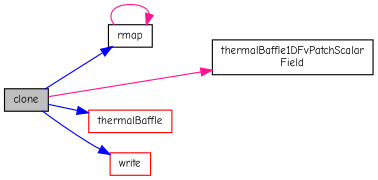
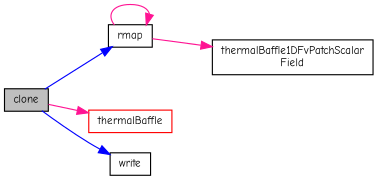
edge "clone" -> "thermalBaffle1DFvPatchScalar Field": now "rmap" -> "thermalBaffle1DFvPatchScalar Field"
edge "clone" -> "thermalBaffle": color blue -> deeppink
node "write": color red -> black
